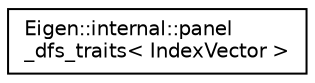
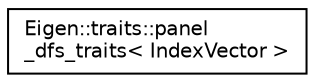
node "Eigen::internal::panel _dfs_traits< IndexVector >": label "Eigen::internal::panel _dfs_traits< IndexVector >" -> "Eigen::traits::panel _dfs_traits< IndexVector >"
